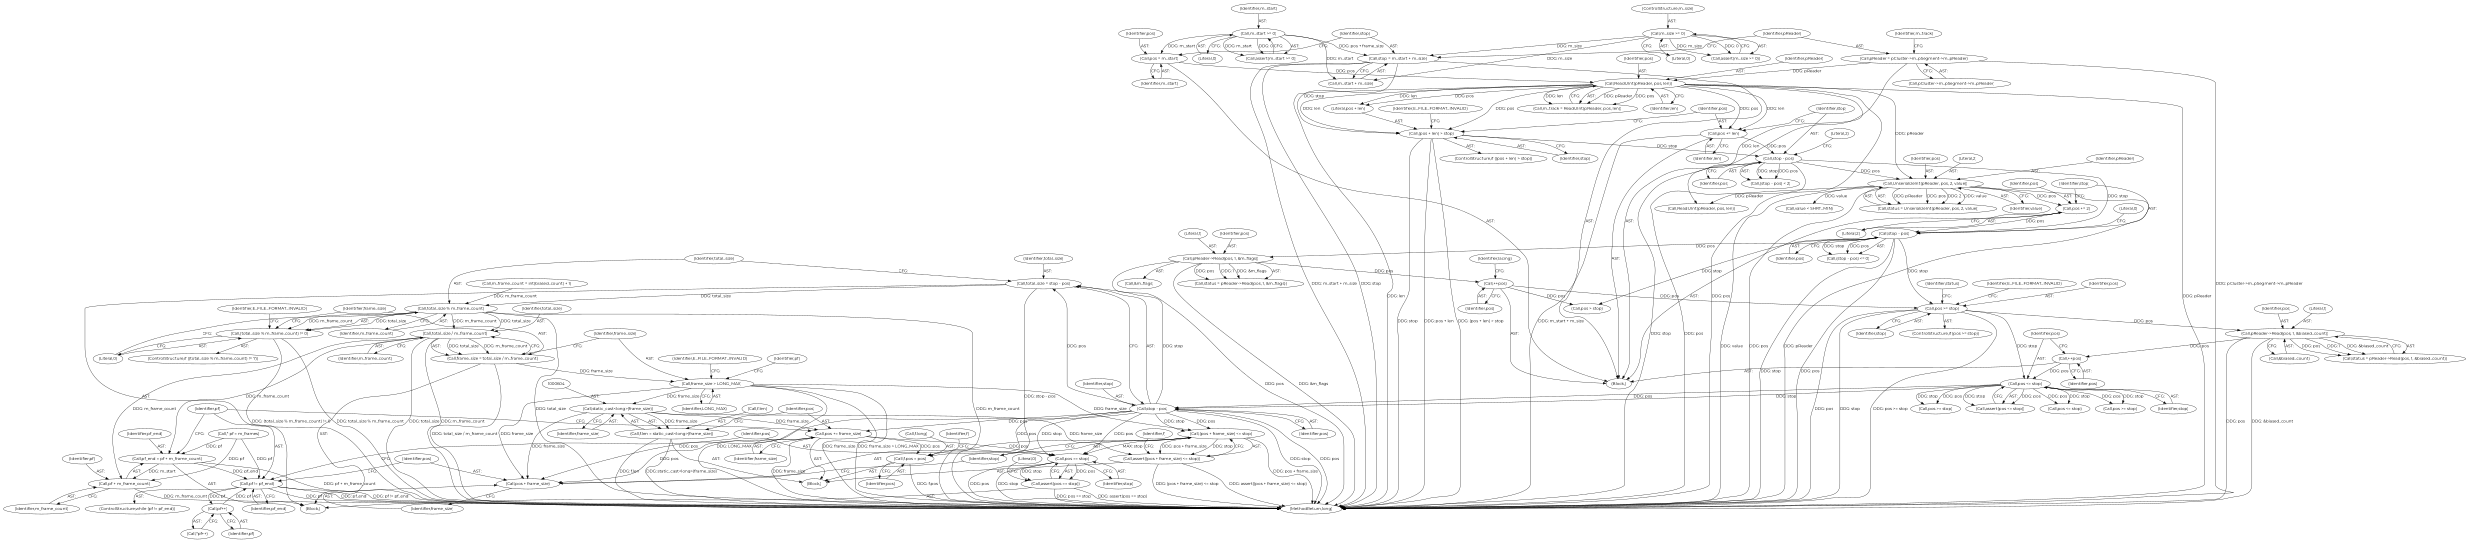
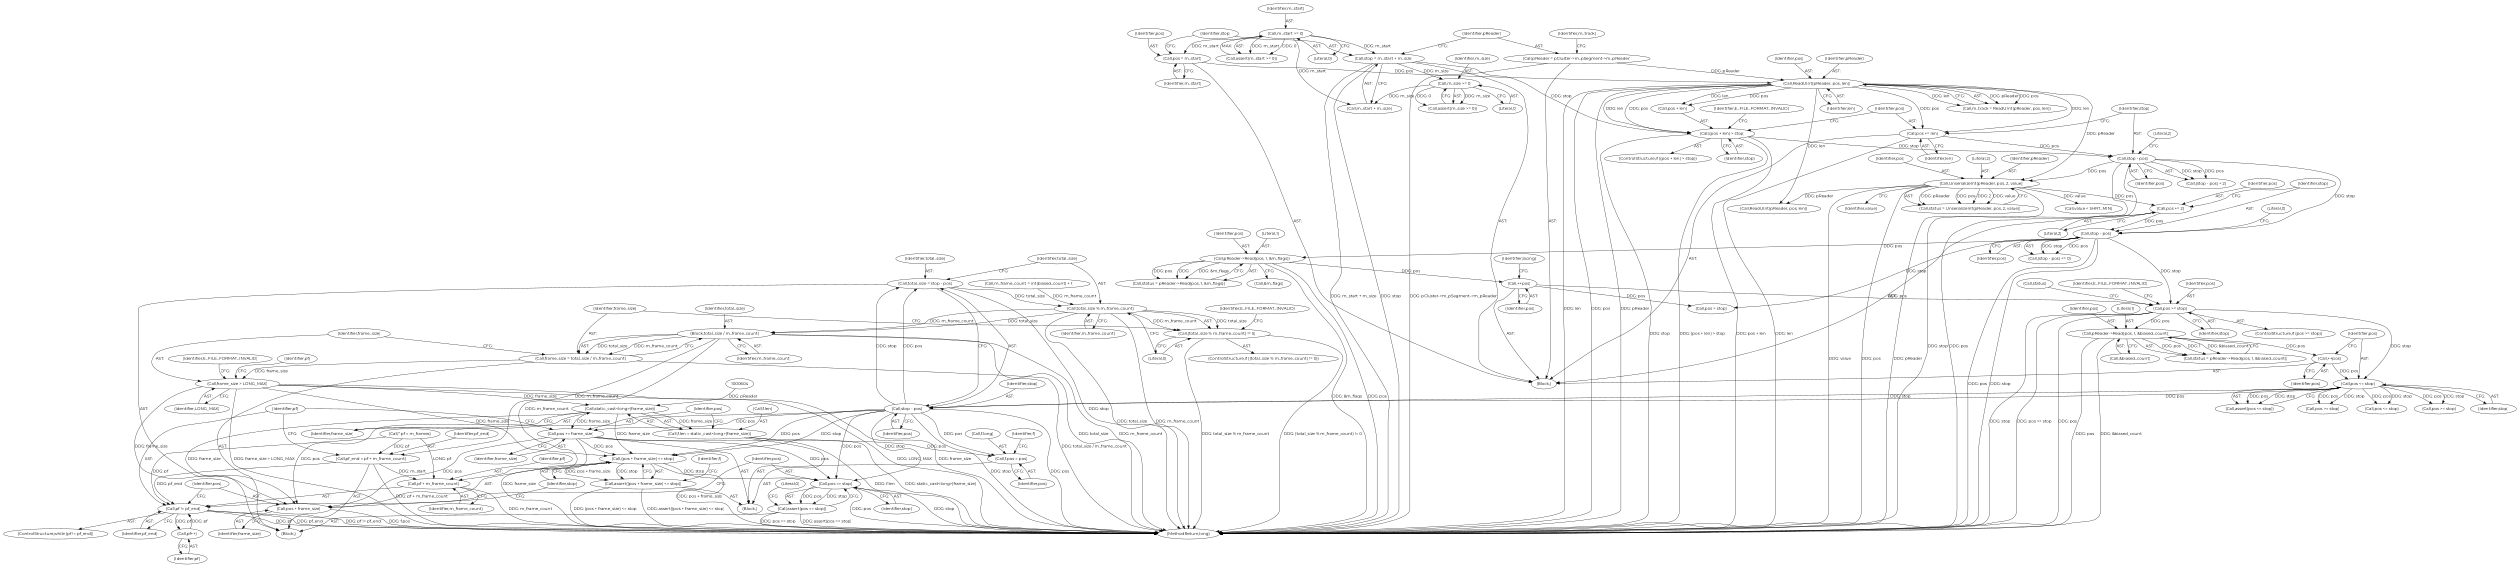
node "(ControlStructure,m_size)": label "(ControlStructure,m_size)" -> "(Identifier,m_size)"
edge "(Call,assert(m_start >= 0))" -> "(Call,m_start >= 0)": label "CFG: " -> "MAX: "
edge "(Call,m_start >= 0)" -> "(Call,stop = m_start + m_size)": label "DDG: pos + frame_size" -> "DDG: m_start"
edge "(Call,m_size >= 0)" -> "(Call,stop = m_start + m_size)": reversed
node "(Call,pCluster->m_pSegment->m_pReader)": removed
node "(Literal,pos + len)": label "(Literal,pos + len)" -> "(Call,pos + len)"
edge "(Identifier,value)" -> "(Call,UnserializeInt(pReader, pos, 2, value))": removed, label "AST:"
edge "(Call,status = UnserializeInt(pReader, pos, 2, value))" -> "(Call,UnserializeInt(pReader, pos, 2, value))": label "AST: " -> "CFG: "
edge "(Call,pReader->Read(pos, 1, &m_flags))" -> "(Call,&m_flags)": label "AST: " -> "CFG: "
edge "(Call,status = pReader->Read(pos, 1, &m_flags))" -> "(Call,pReader->Read(pos, 1, &m_flags))": added, label "CFG:"
node "(Identifier,status)": label "(Identifier,status)" -> "(Call,status)"
edge "(Call,pos += len)" -> "(MethodReturn,long)": label "DDG: m_start + m_size" -> "DDG: len"
node "(Call,(total_size % m_frame_count) != 0)": label "(Call,(total_size % m_frame_count) != 0)" -> "(Call,(total_size % m_frame_count) != 5)"
node "(Call,total_size / m_frame_count)": label "(Call,total_size / m_frame_count)" -> "(Block,total_size / m_frame_count)"
node "(ControlStructure,if ((total_size % m_frame_count) != 7))": label "(ControlStructure,if ((total_size % m_frame_count) != 7))" -> "(ControlStructure,if ((total_size % m_frame_count) != 0))"
edge "1000604" -> "(Call,static_cast<long>(frame_size))": label "AST: " -> "DDG: pReader"
edge "(Call,total_size = stop - pos)" -> "(MethodReturn,long)": label "DDG: stop - pos" -> "DDG: stop"
edge "(Call,static_cast<long>(frame_size))" -> "(Call,assert((pos + frame_size) <= stop))": now "(Call,static_cast<long>(frame_size))" -> "(Call,(pos + frame_size) <= stop)"
edge "(Call,(pos + frame_size) <= stop)" -> "(Call,pos == stop)": label "MAX: stop" -> "DDG: stop"
edge "(Call,pos += frame_size)" -> "(Call,(pos + frame_size) <= stop)": added, label "DDG: pos"
edge "(Call,* pf = m_frames)" -> "(Call,pf + m_frame_count)": label "DDG: pf" -> "LONG: pf"
edge "(Call,pf + m_frame_count)" -> "(Call,pf_end = pf + m_frame_count)": now "(Call,pf + m_frame_count)" -> "(Call,pf != pf_end)"
edge "(Call,f.pos = pos)" -> "(MethodReturn,long)": now "(Call,pos + frame_size)" -> "(MethodReturn,long)"
node "(Call,*pf++)": removed
